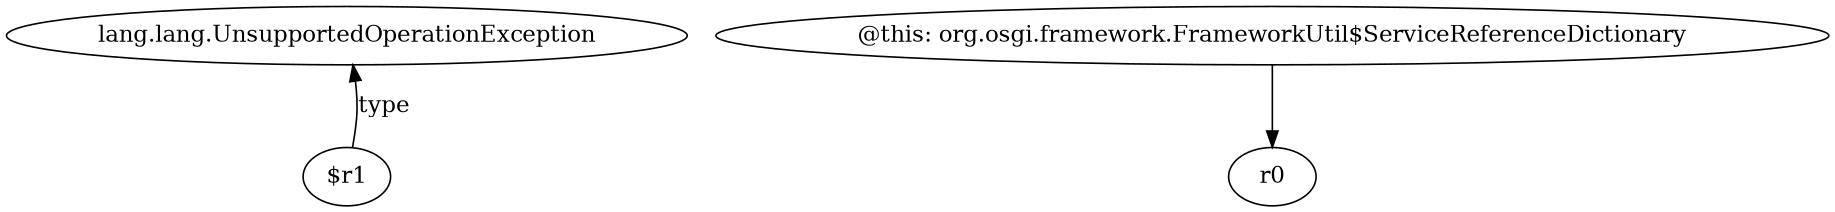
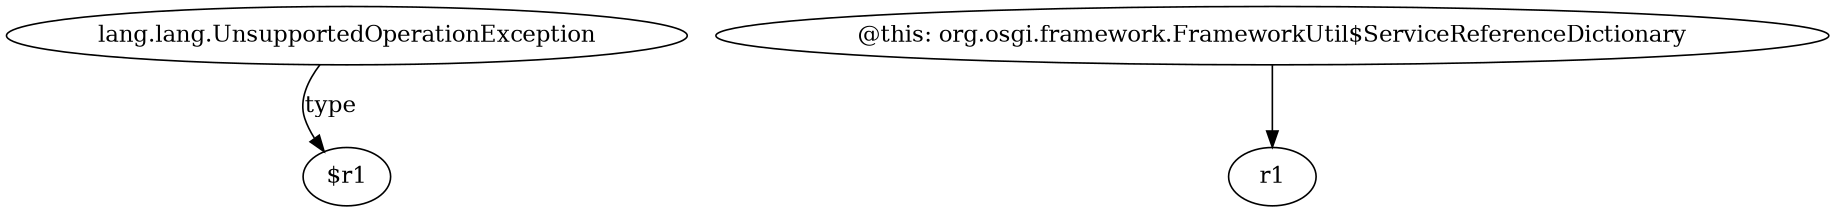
edge "$r1" -> "lang.lang.UnsupportedOperationException": reversed
node "r0": label "r0" -> "r1"
